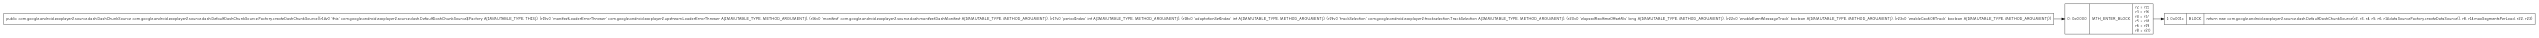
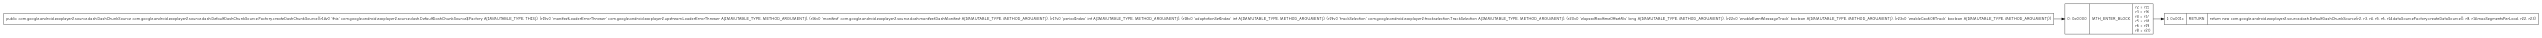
node "1: 0x001c": text "BLOCK" -> "RETURN"
